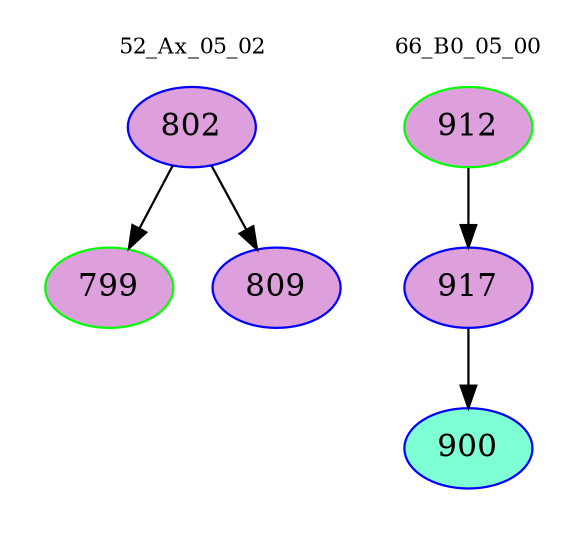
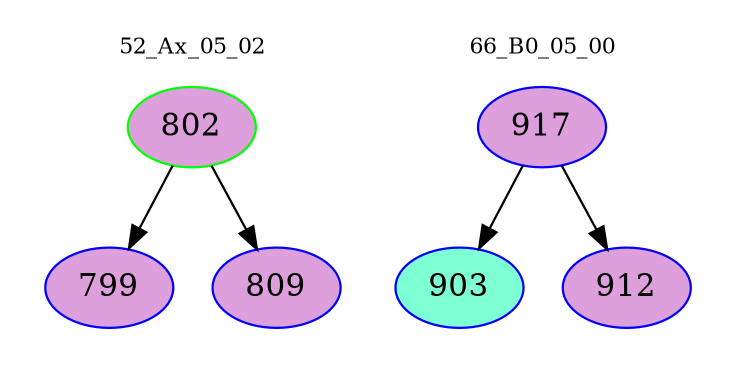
node "802": color blue -> green
node "912": color green -> blue
edge "912" -> "917": reversed
node "799": color green -> blue
node "900": label "900" -> "903"
